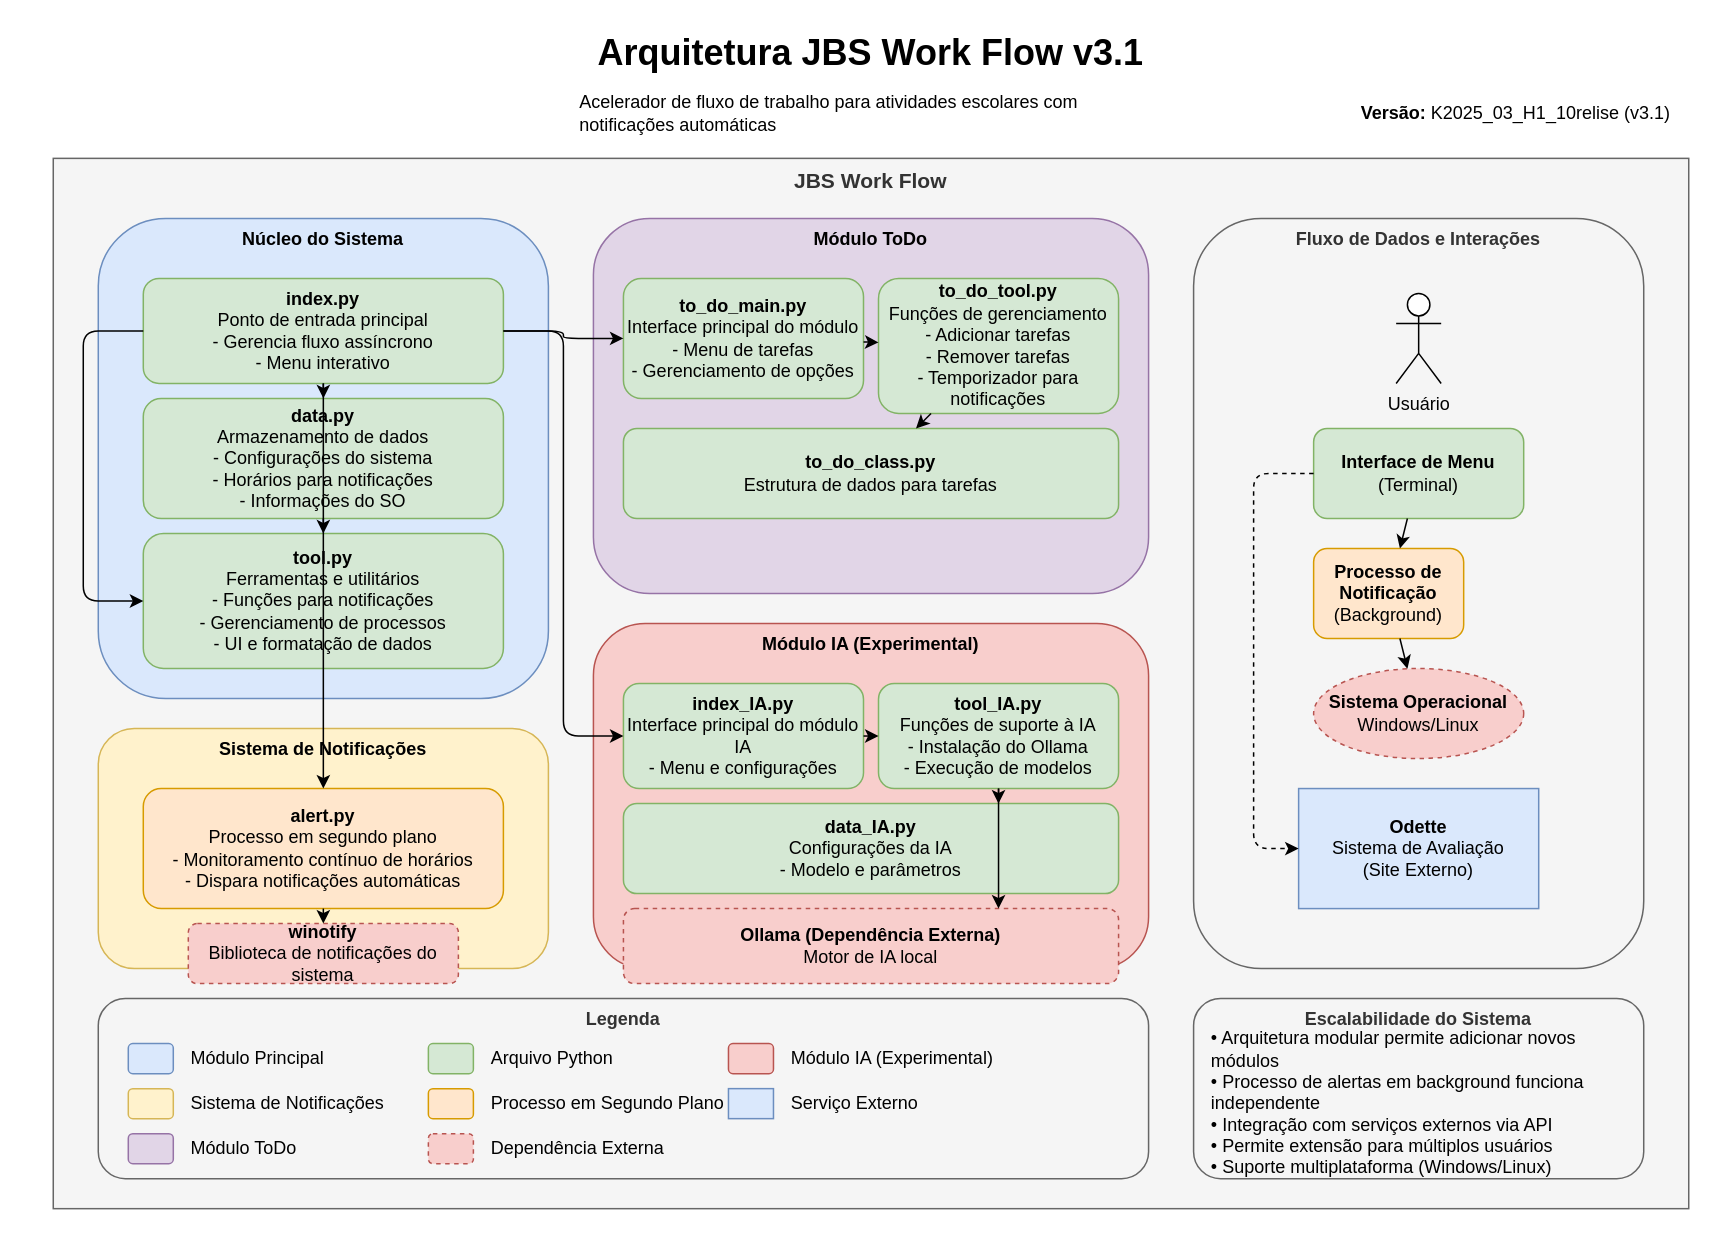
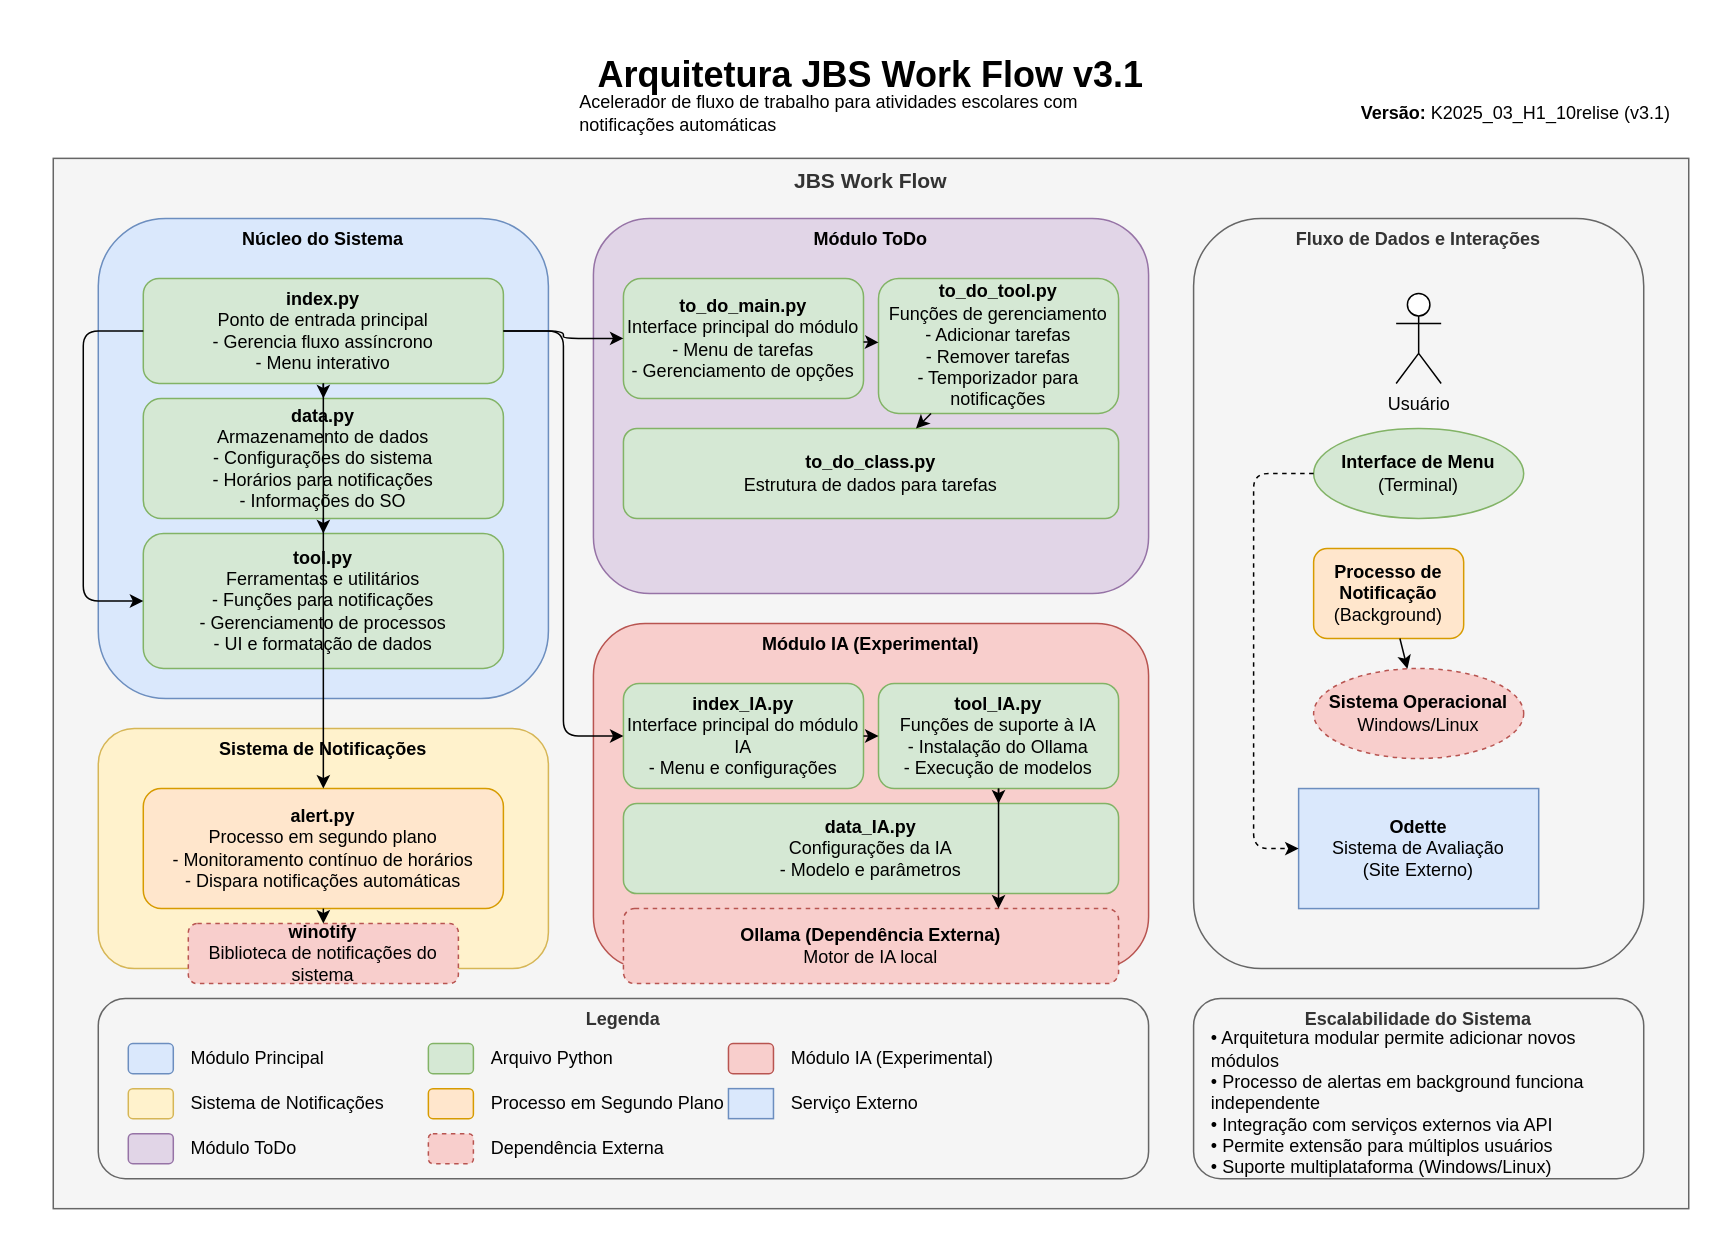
node "Arquitetura JBS Work Flow v3.1": moved (871, 53) -> (871, 76)
node "Interface de Menu (Terminal)": shape rounded rectangle -> ellipse
edge "Interface de Menu (Terminal)" -> "Processo de Notificação (Background)": removed
